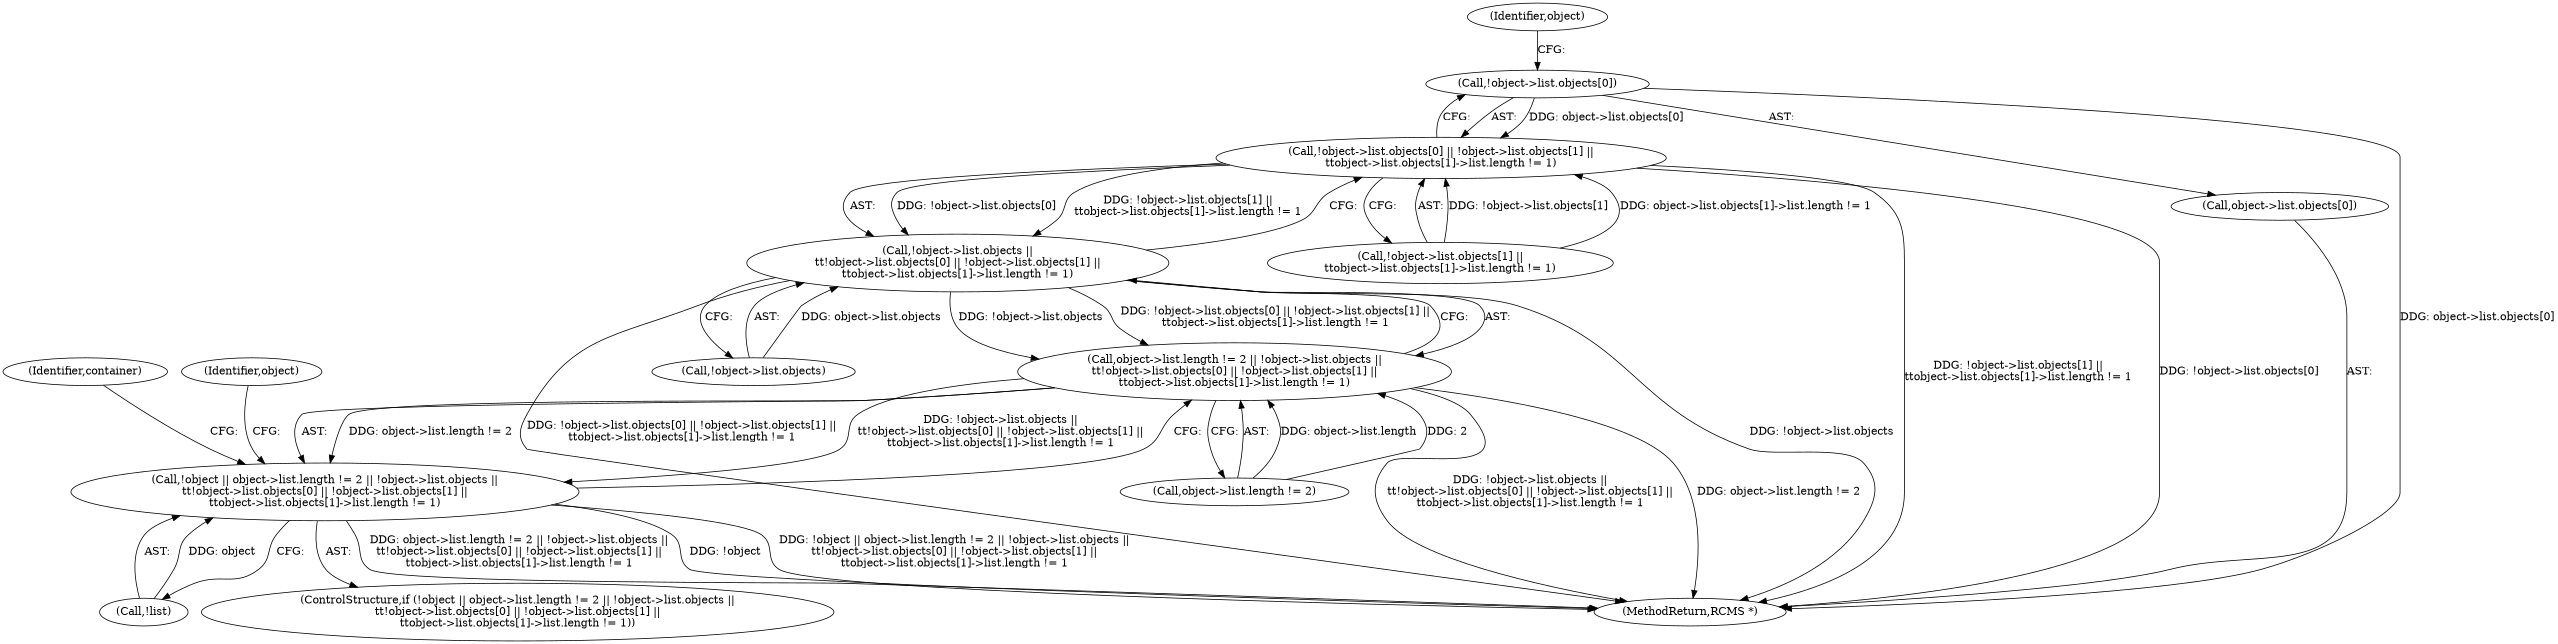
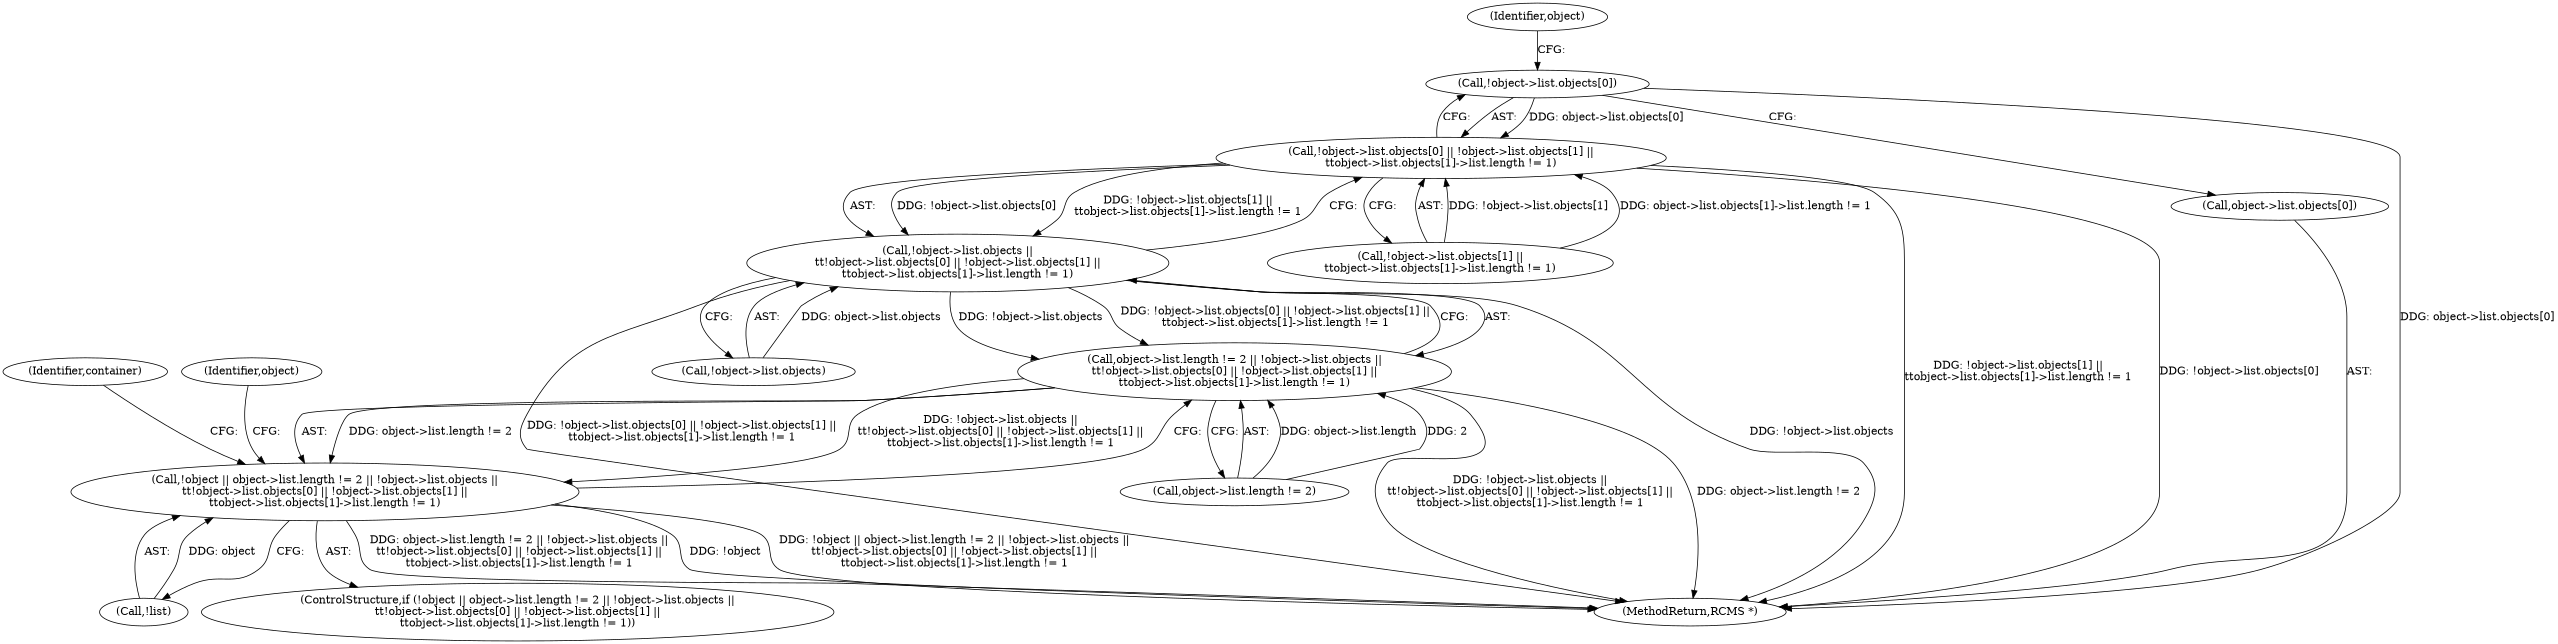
edge "(Call,!object->list.objects[0])" -> "(Call,object->list.objects[0])": label "AST: " -> "CFG: "
